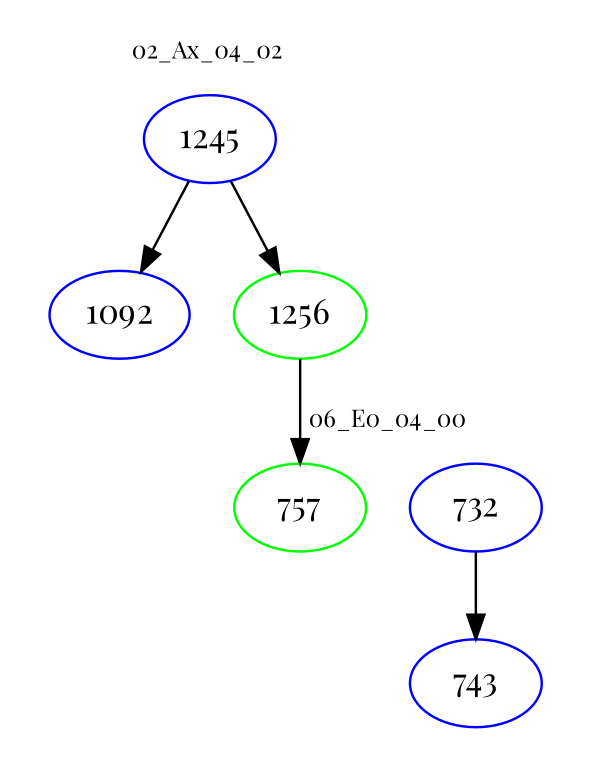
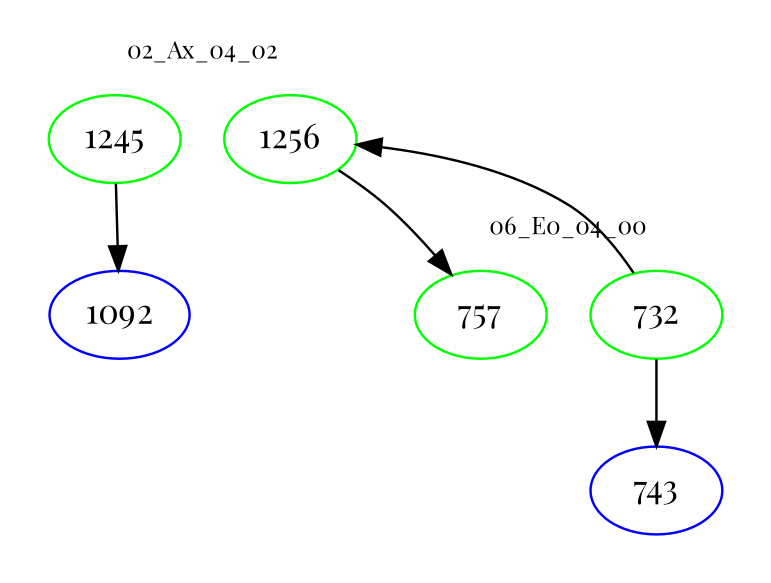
node "1245": color blue -> green
edge "1245" -> "1256": now "732" -> "1256"
node "732": color blue -> green
